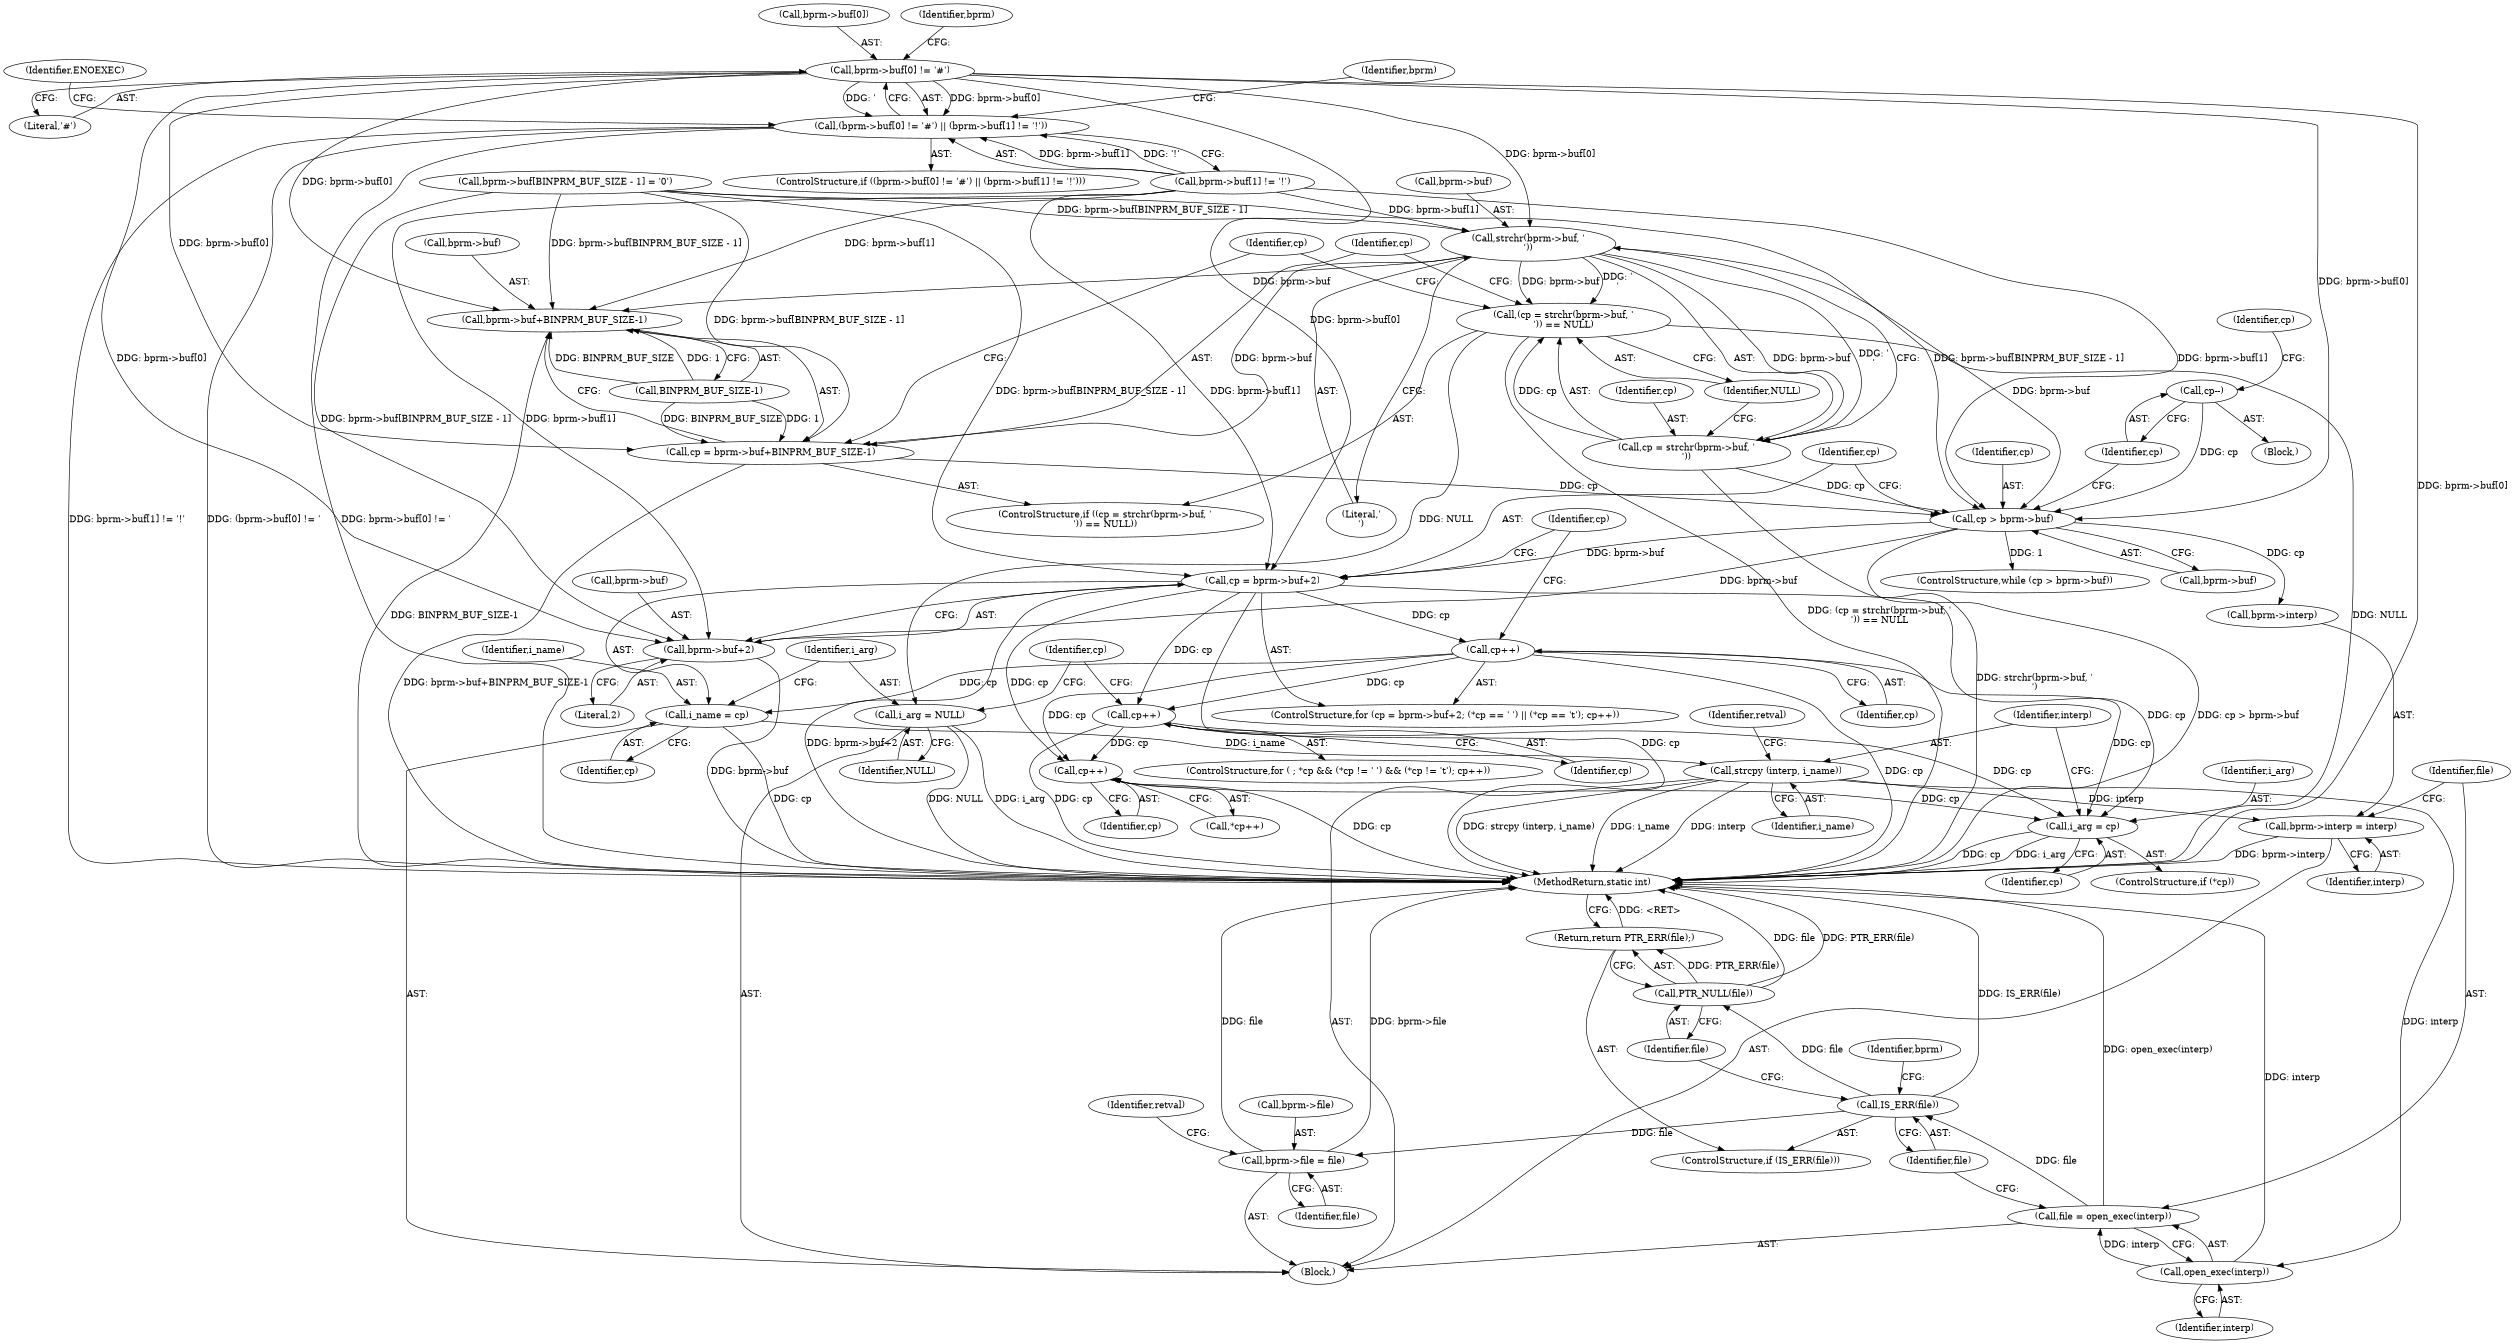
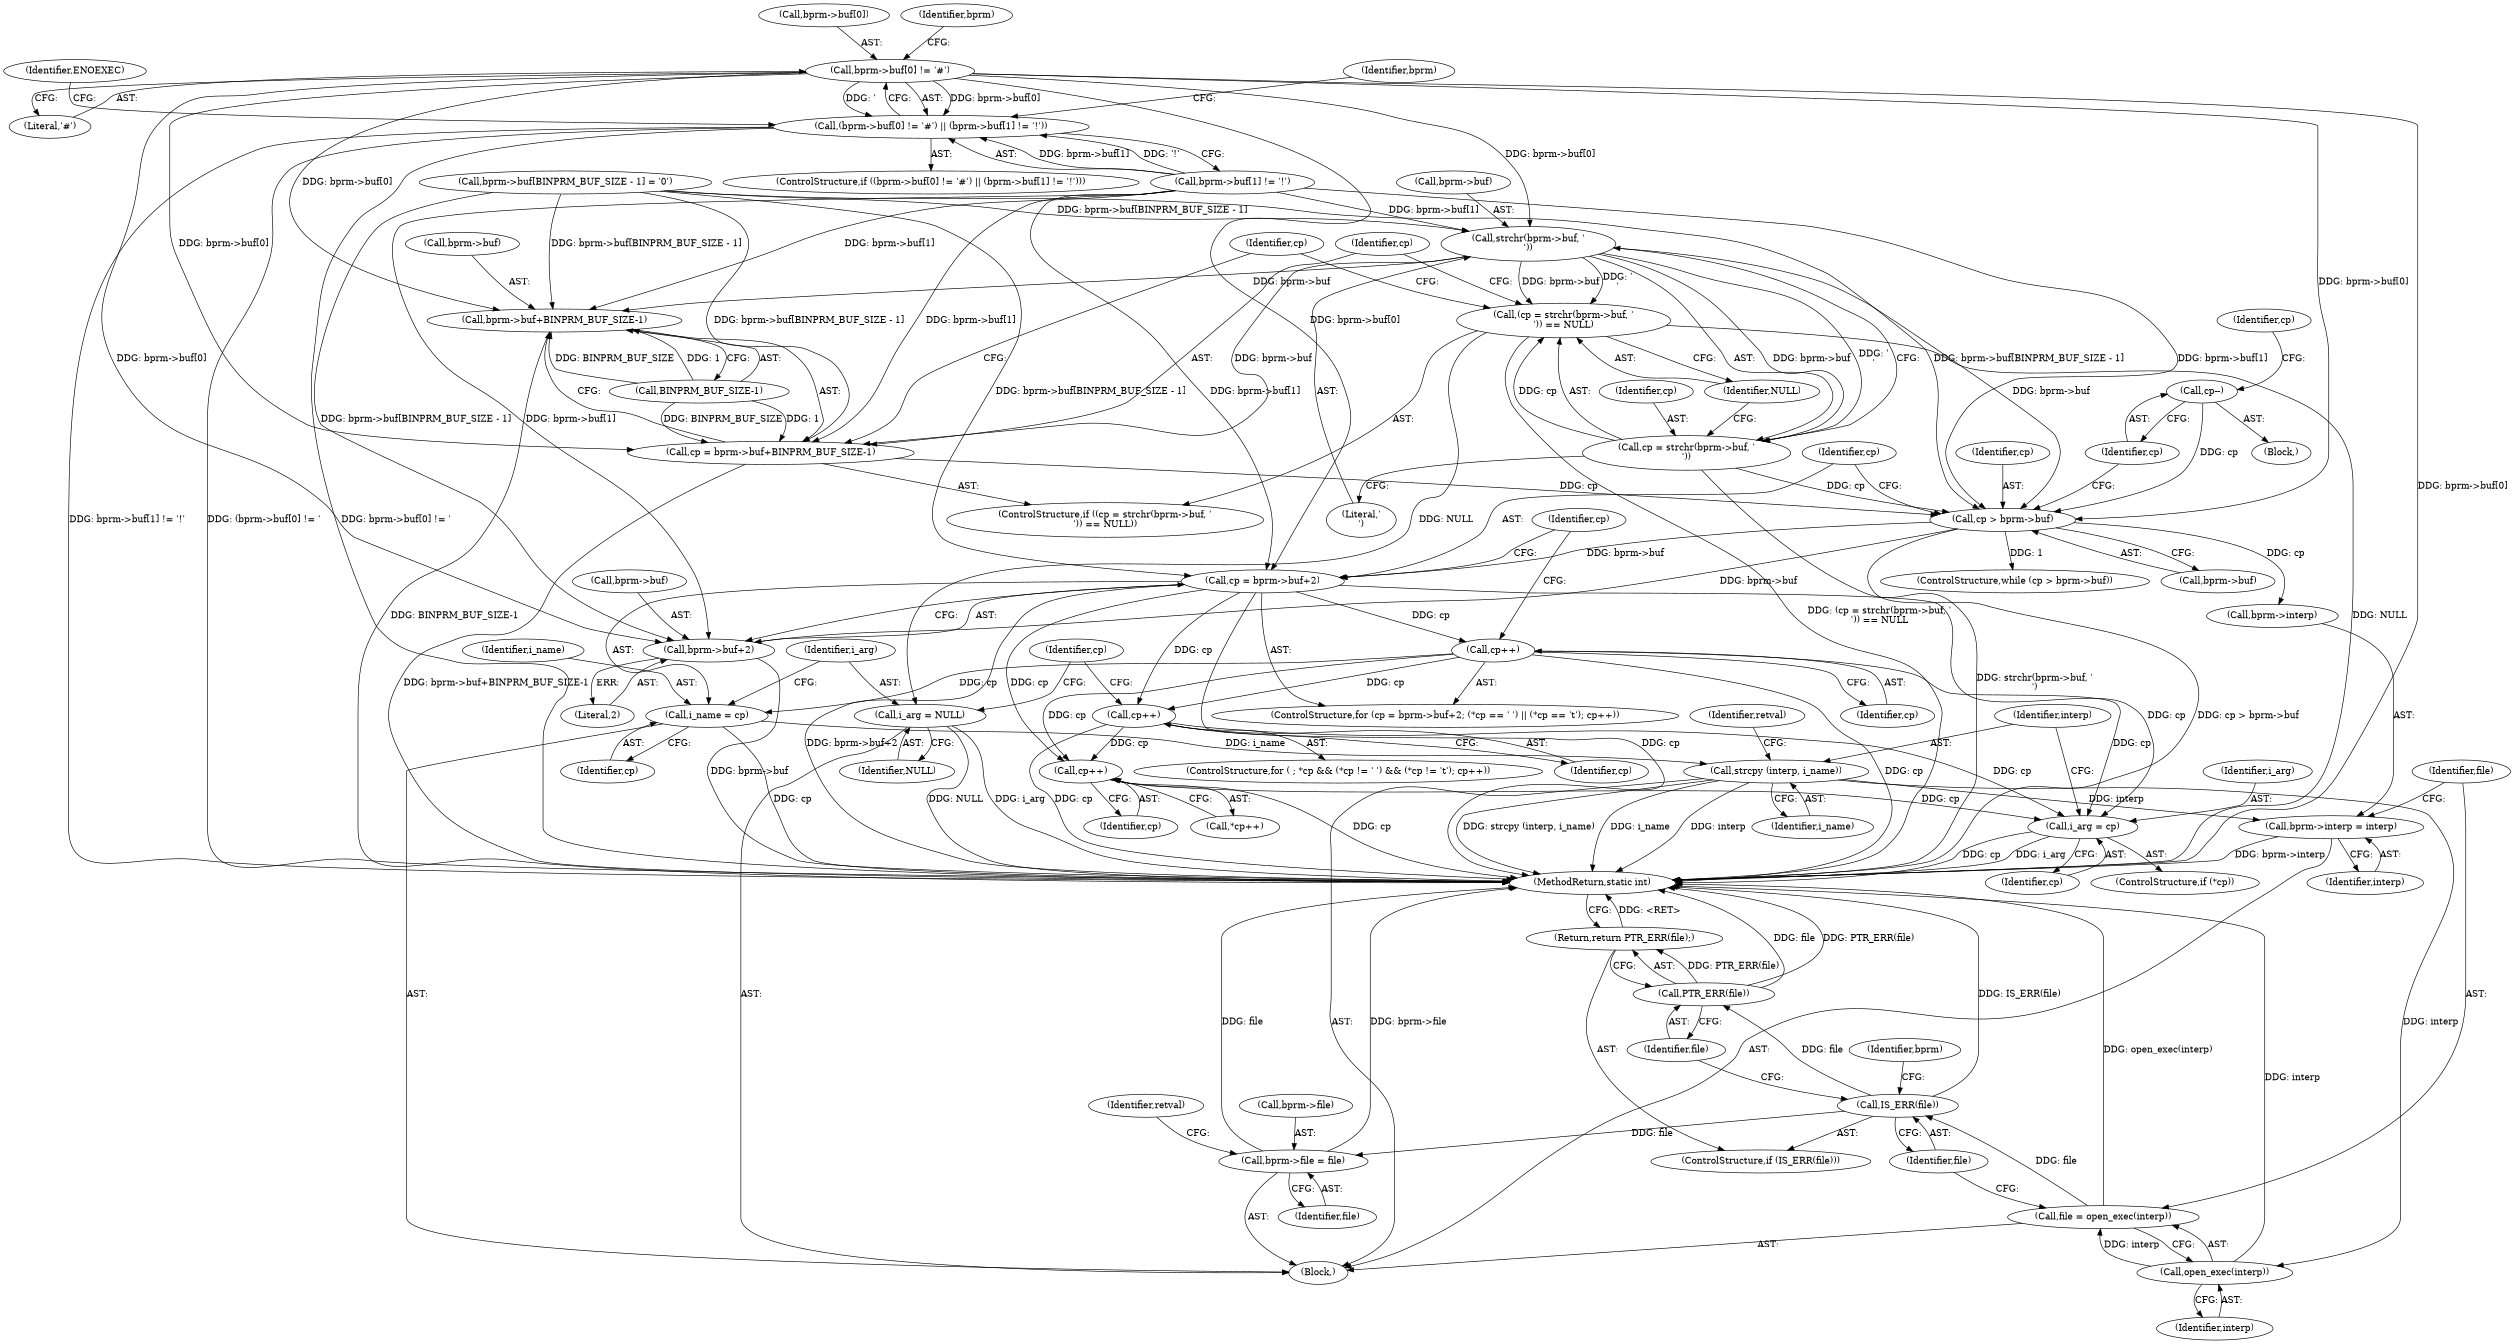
edge "(Call,bprm->buf[1] != '!')" -> "(Call,cp = bprm->buf+BINPRM_BUF_SIZE-1)": added, label "DDG: bprm->buf[1]"
edge "(Call,strchr(bprm->buf, ' '))" -> "(Literal,' ')": now "(Call,cp = strchr(bprm->buf, ' '))" -> "(Literal,' ')"
edge "(Call,bprm->buf+2)" -> "(Literal,2)": label "CFG: " -> "ERR: "
node "(Call,PTR_NULL(file))": label "(Call,PTR_NULL(file))" -> "(Call,PTR_ERR(file))"
